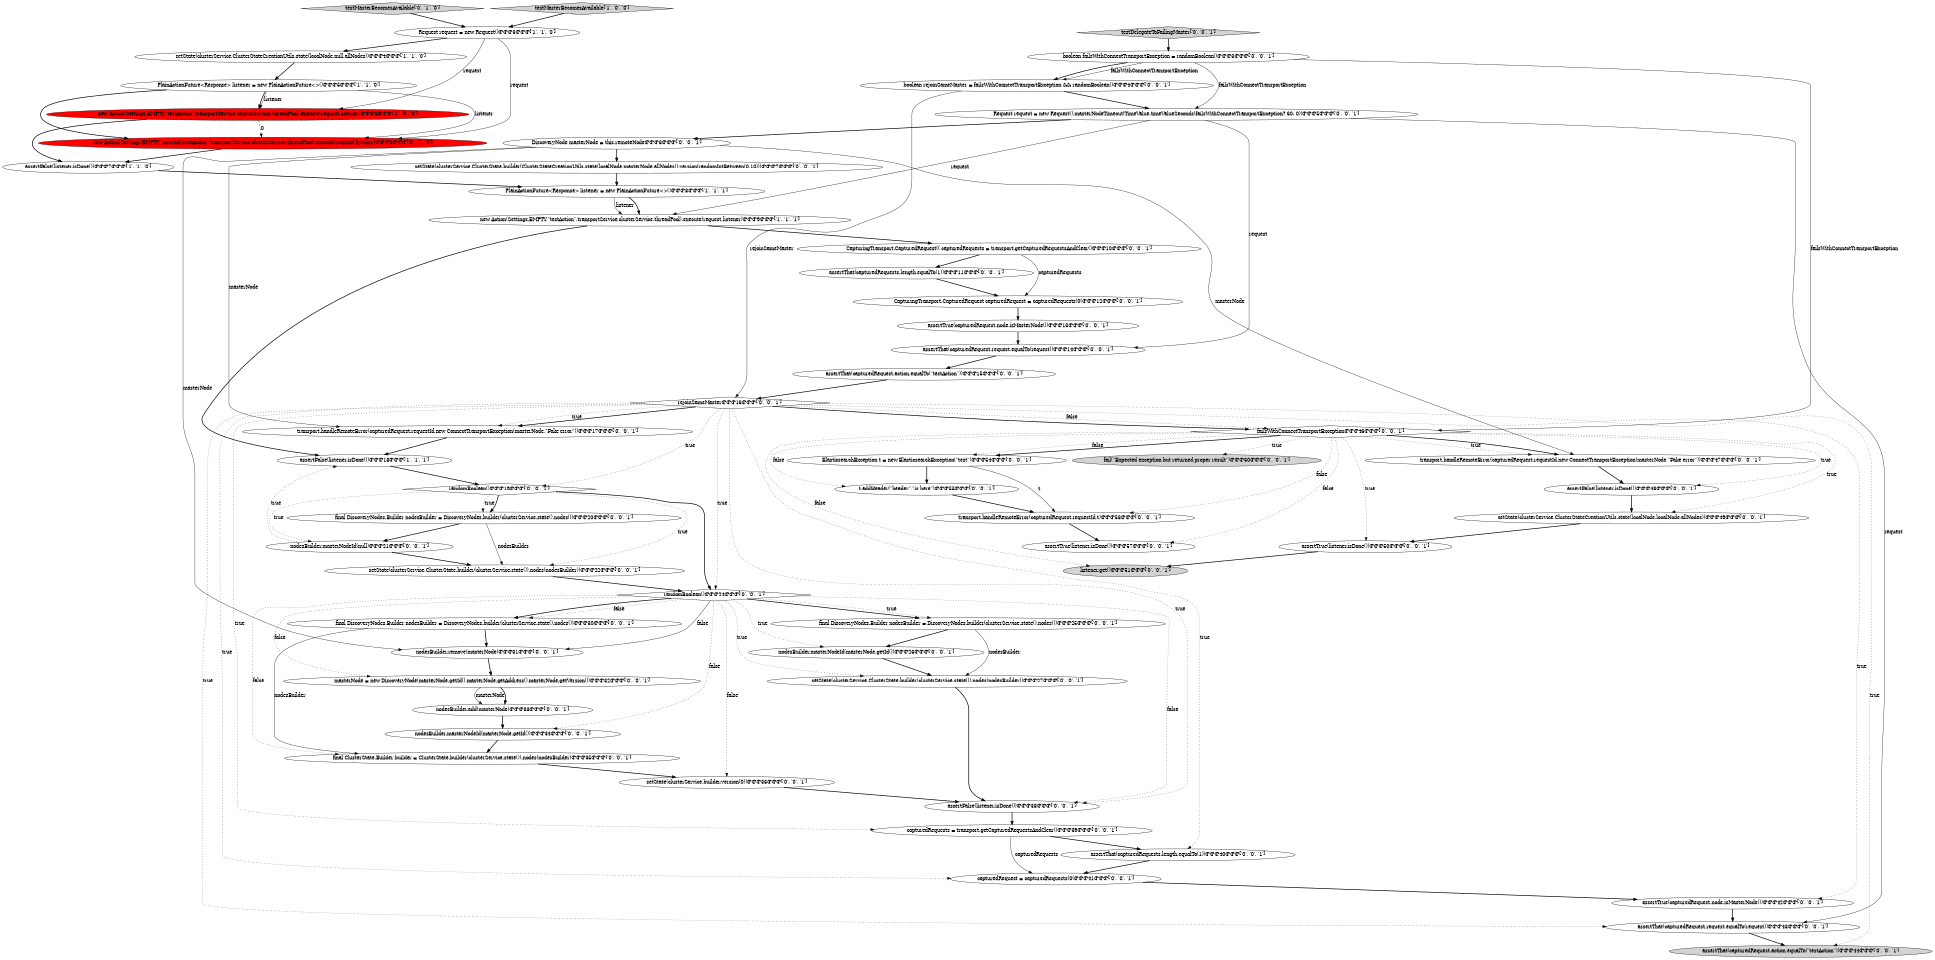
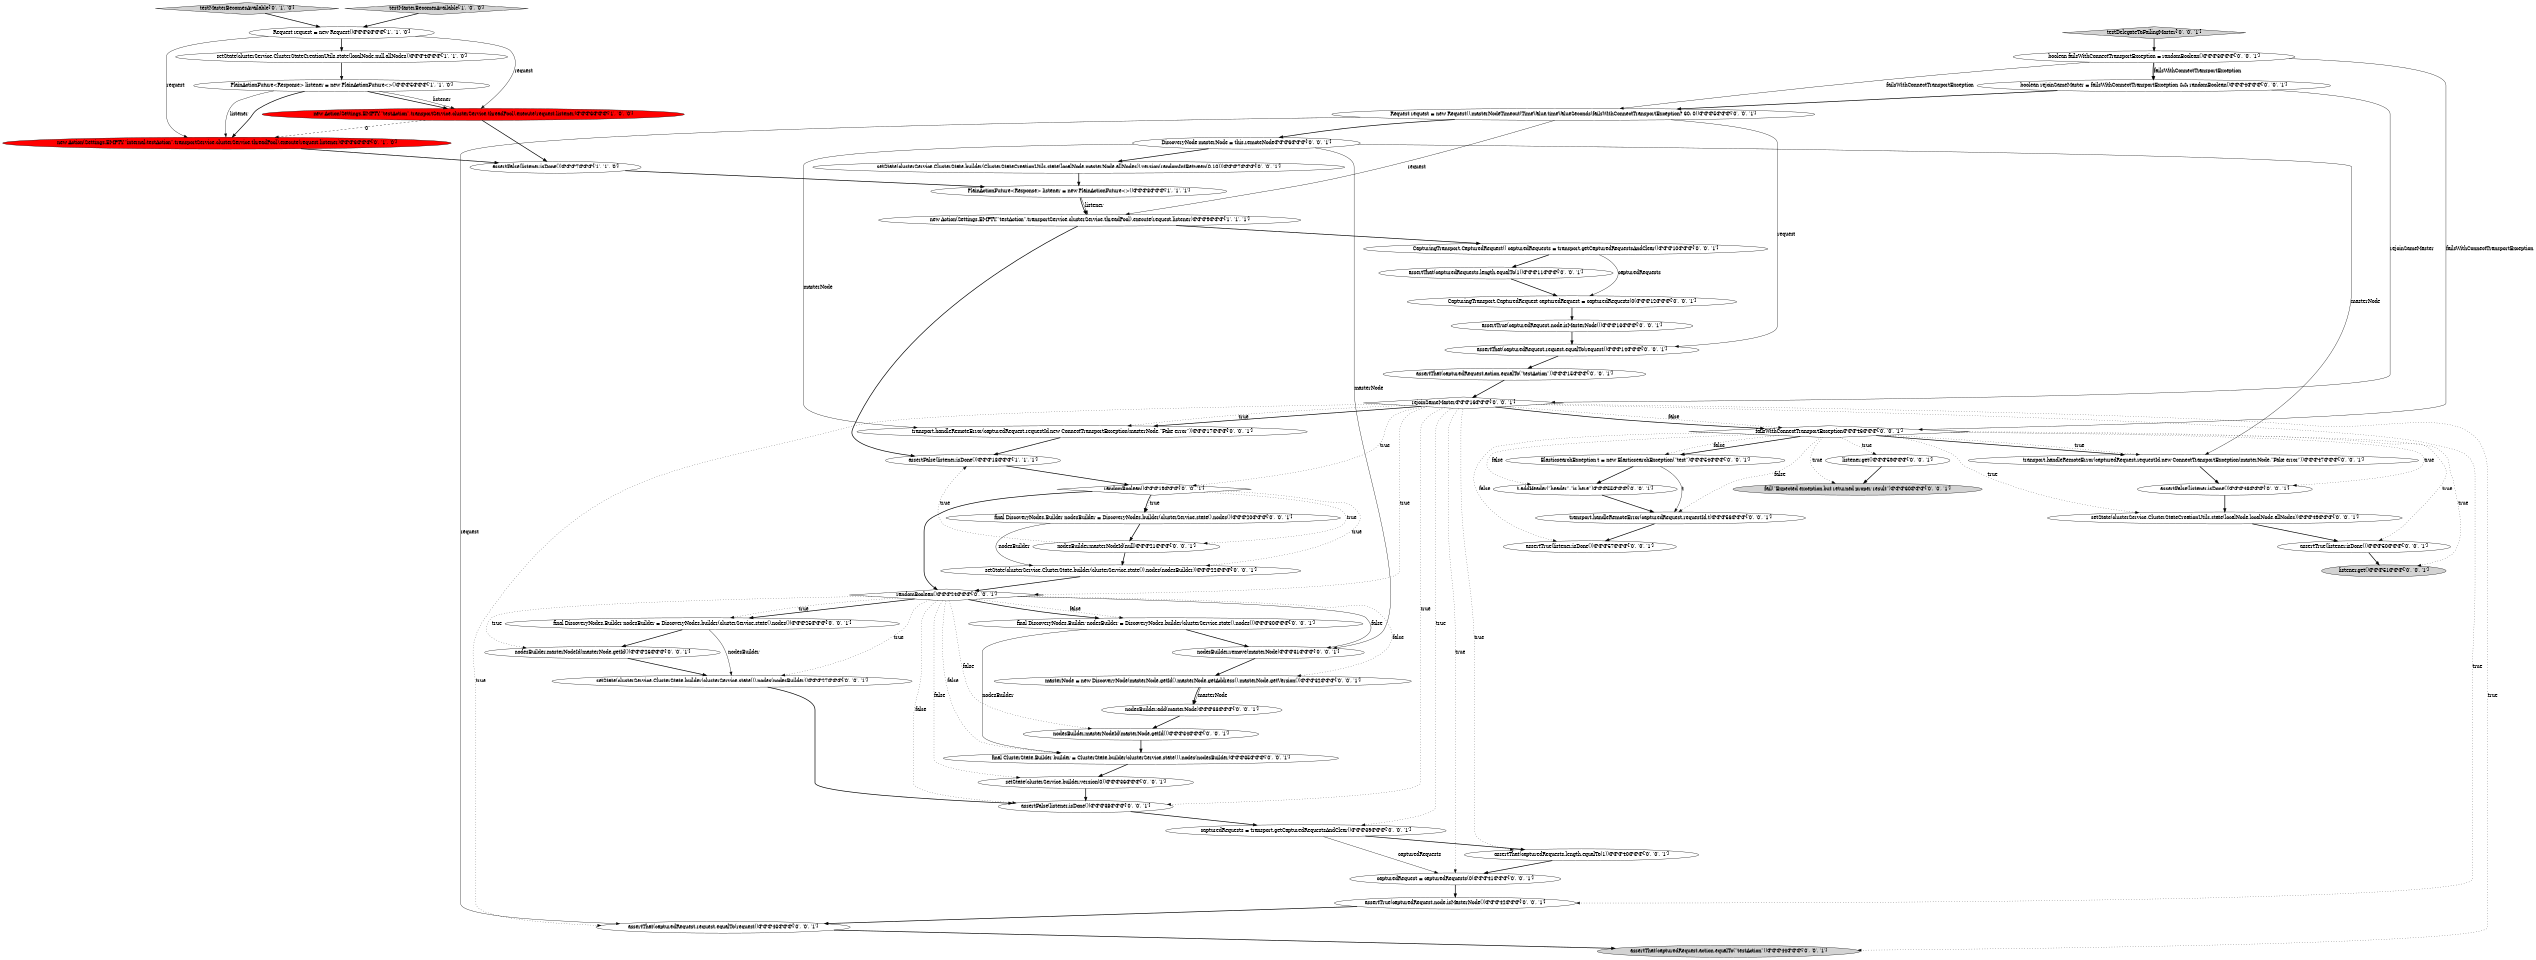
node "listener.get()@@@59@@@['0', '0', '1']": added
edge "failsWithConnectTransportException@@@46@@@['0', '0', '1']" -> "listener.get()@@@51@@@['0', '0', '1']": label "false" -> "true"
